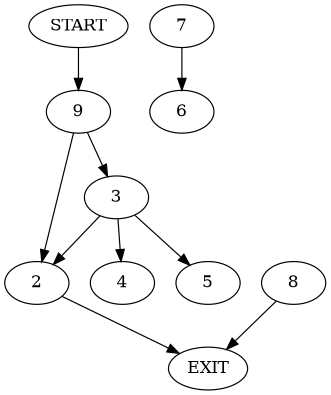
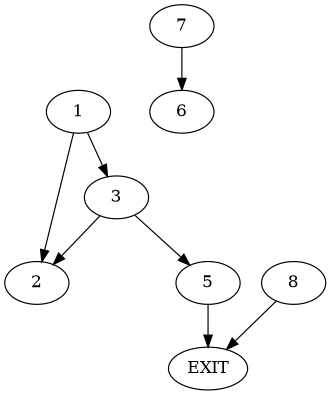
node "START": removed
node "9": label "9" -> "1"
node "4": removed
edge "2" -> "EXIT": now "5" -> "EXIT"
